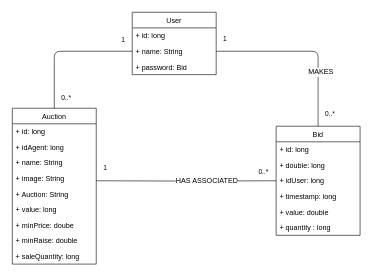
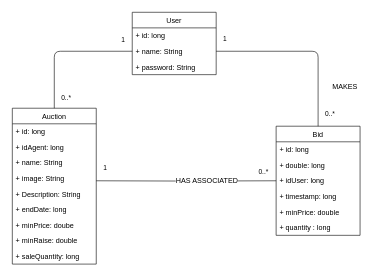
node "+ password: Bid": label "+ password: Bid" -> "+ password: String"
node "MAKES": moved (321, 72) -> (345, 87)
node "+ Auction: String": label "+ Auction: String" -> "+ Description: String"
node "+ value: long": label "+ value: long" -> "+ endDate: long"
node "+ value: double": label "+ value: double" -> "+ minPrice: double"
